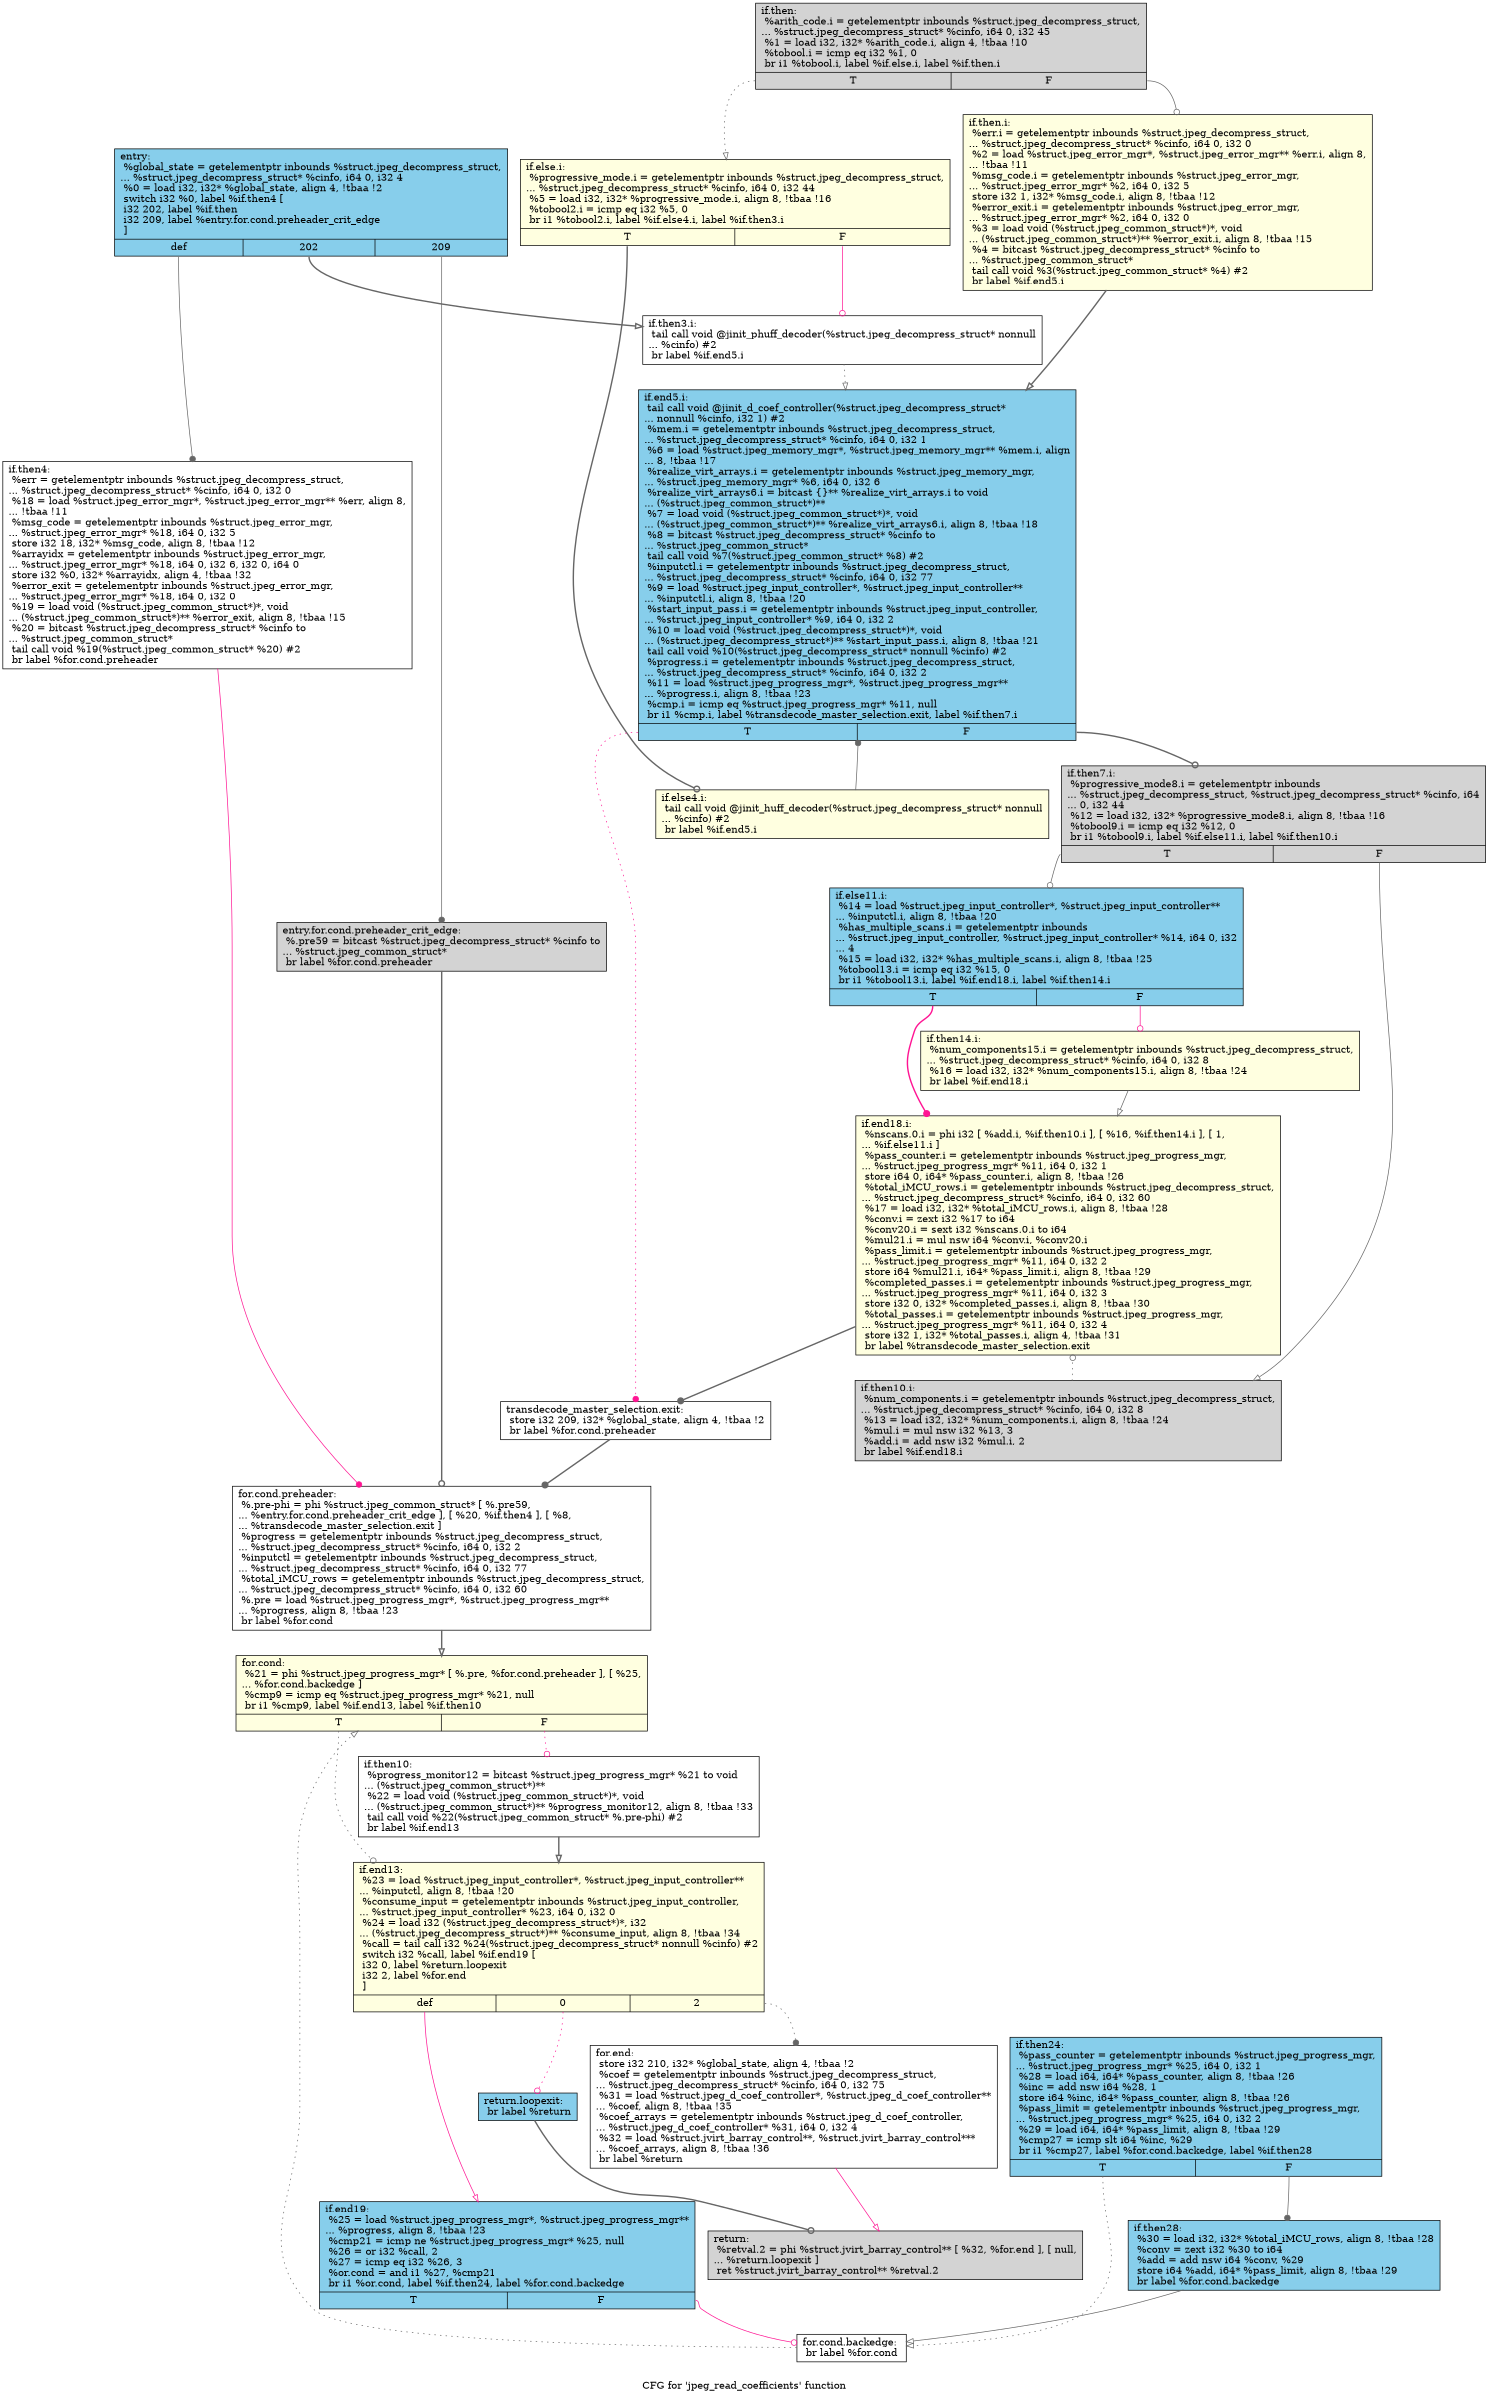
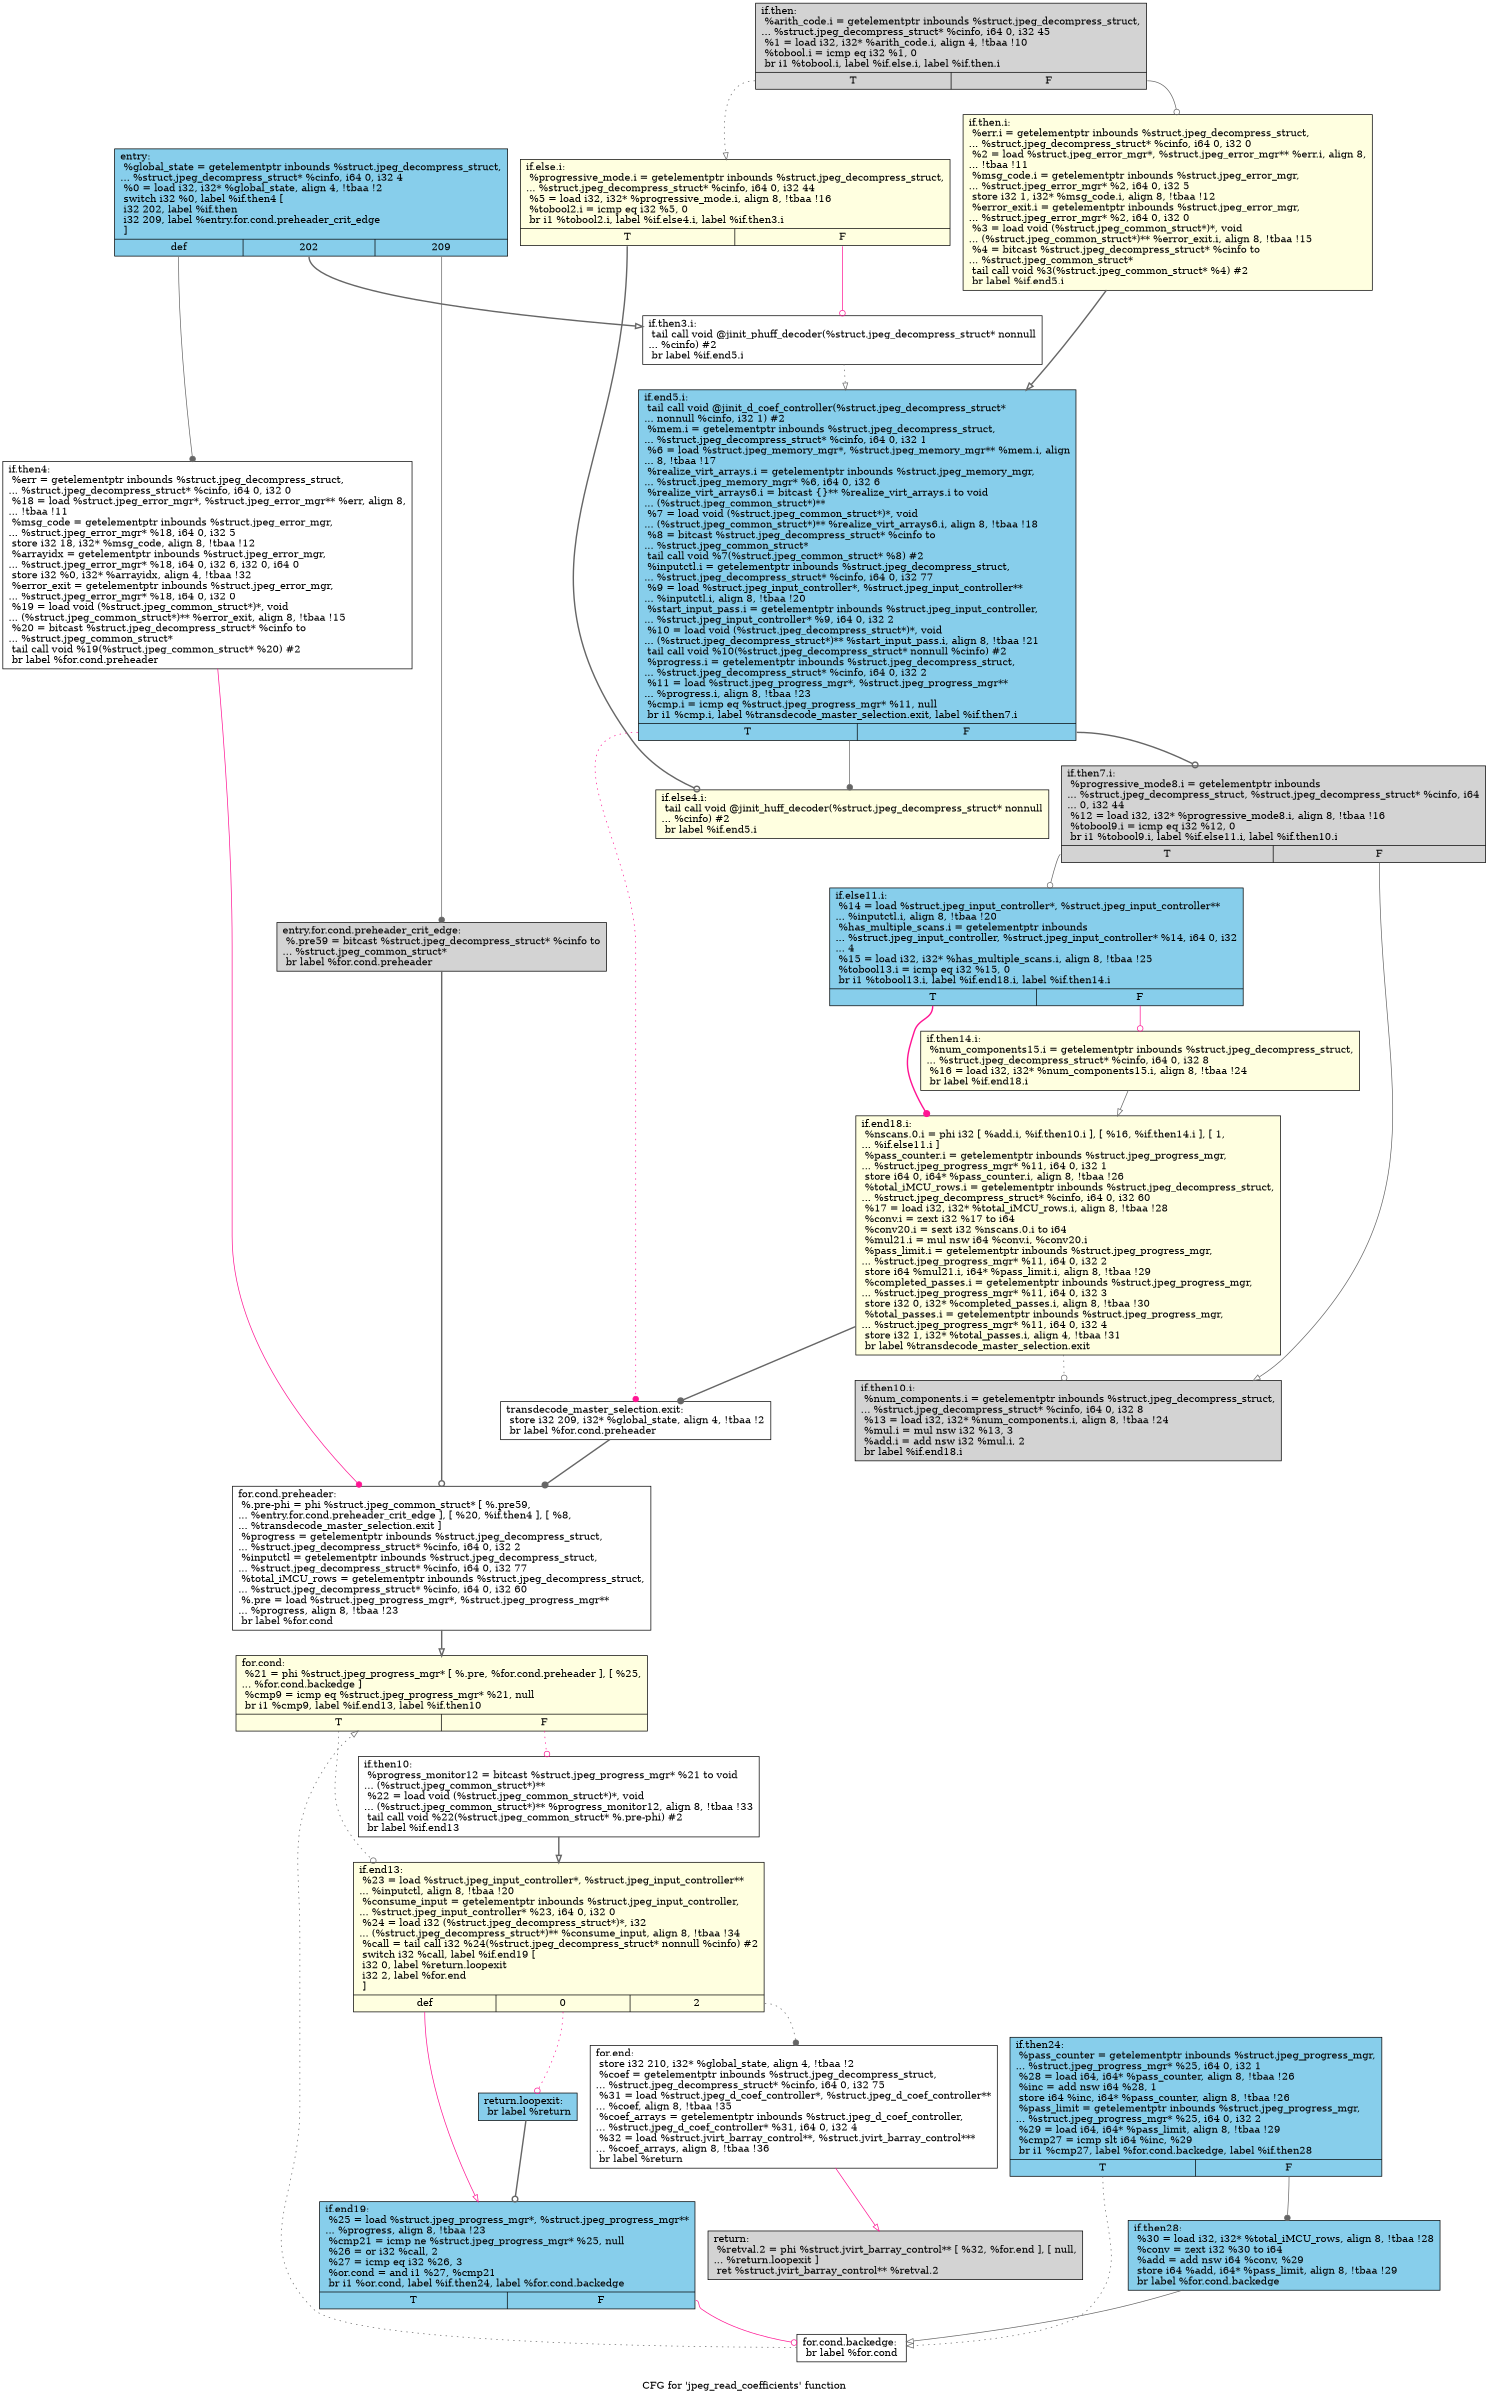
edge "if.else4.i:" -> "if.end5.i:": reversed
edge "if.then10.i:" -> "if.end18.i:": reversed
edge "return.loopexit:" -> "return:": now "return.loopexit:" -> "if.end19:"
